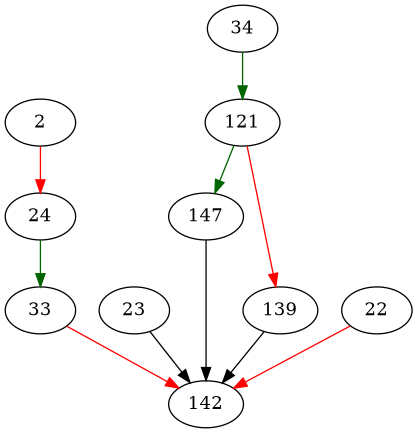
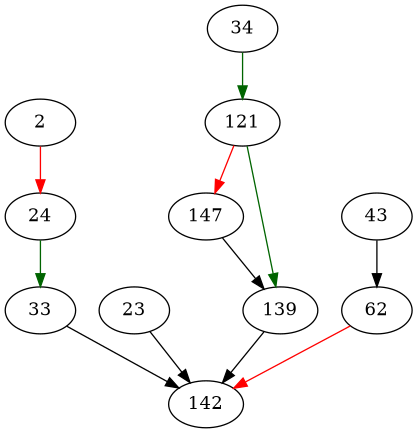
edge "121" -> "147": color darkgreen -> red
edge "121" -> "139": color red -> darkgreen
node "43": added
edge "147" -> "142": now "147" -> "139"
node "22": label "22" -> "62"
edge "33" -> "142": color red -> black
